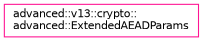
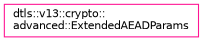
node "advanced::v13::crypto:: advanced::ExtendedAEADParams": label "advanced::v13::crypto:: advanced::ExtendedAEADParams" -> "dtls::v13::crypto:: advanced::ExtendedAEADParams"
